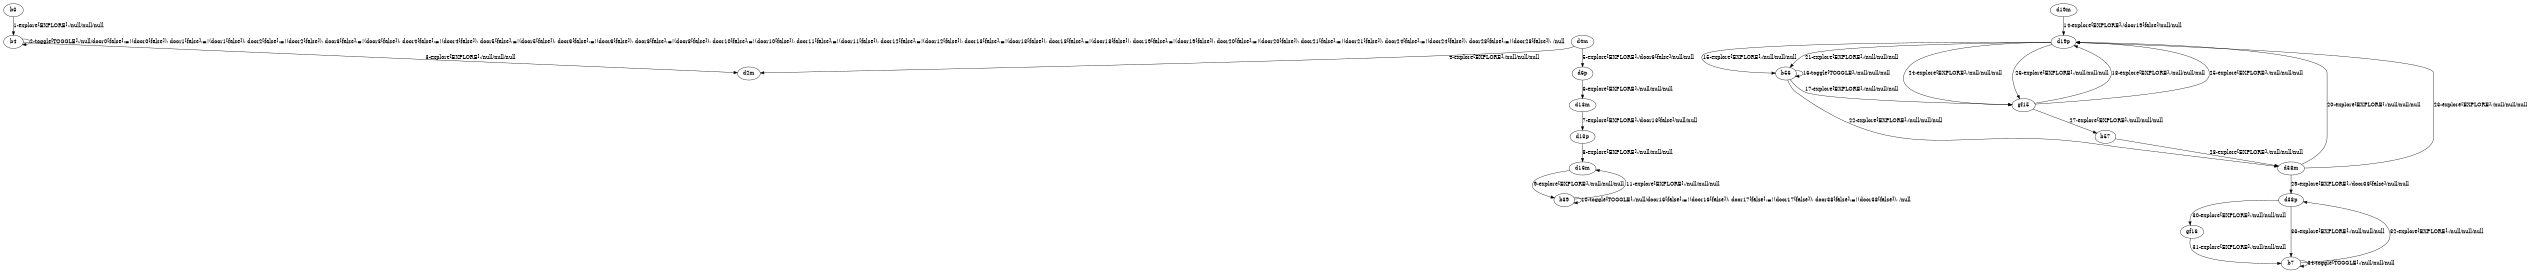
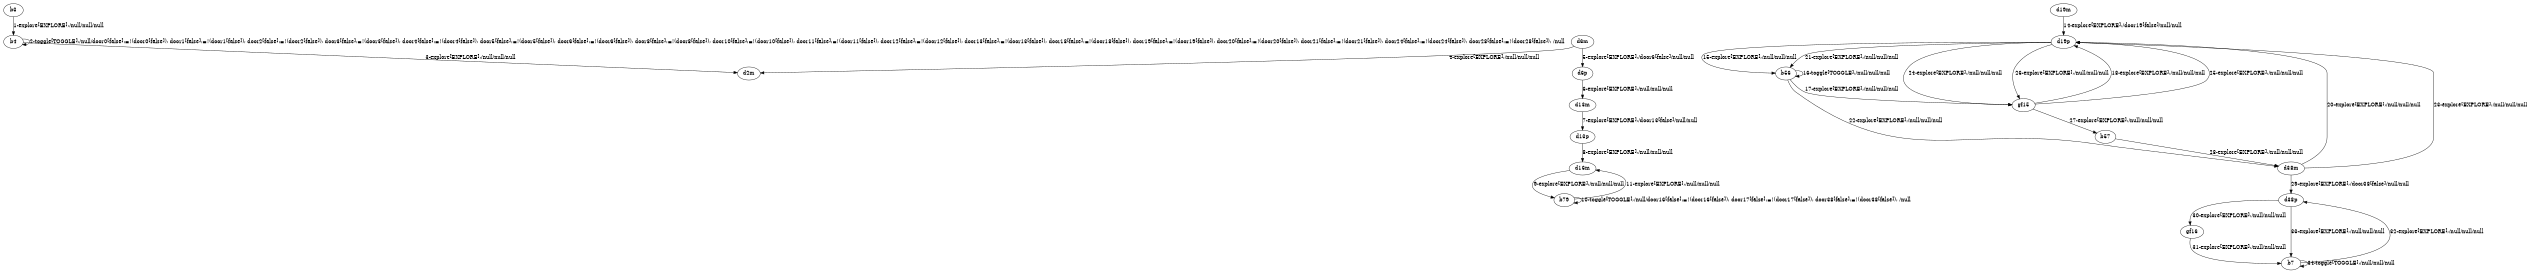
node "d4m": label "d4m" -> "d6m"
node "b39": label "b39" -> "b79"
